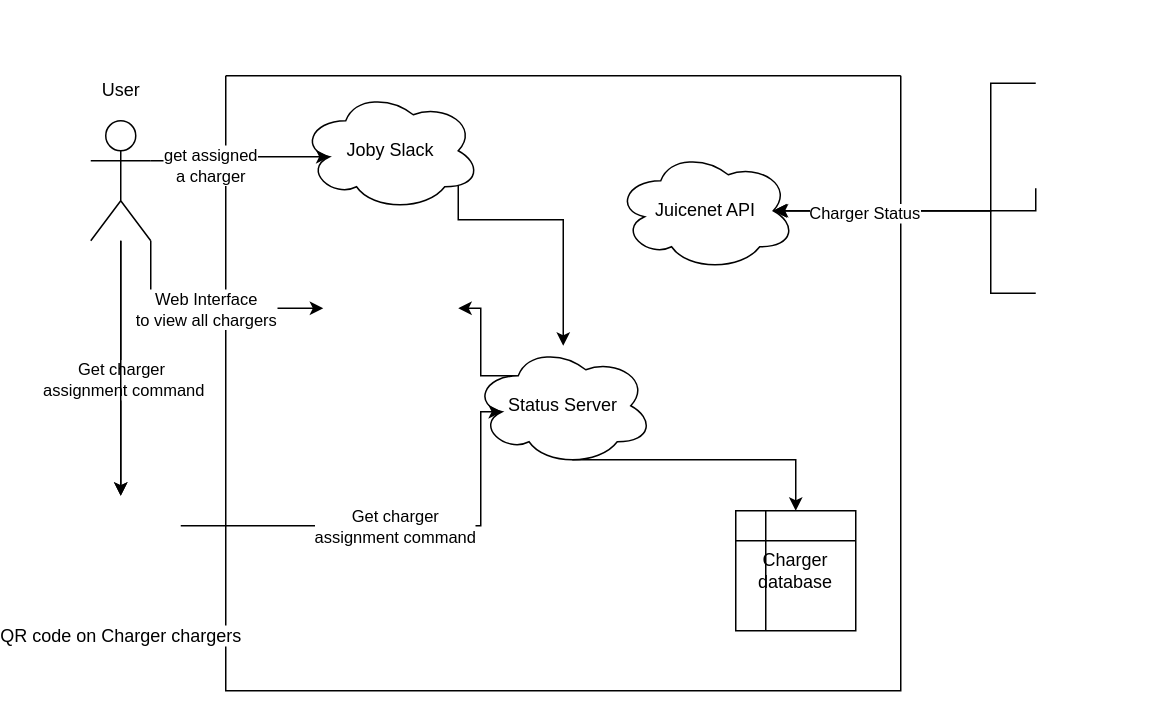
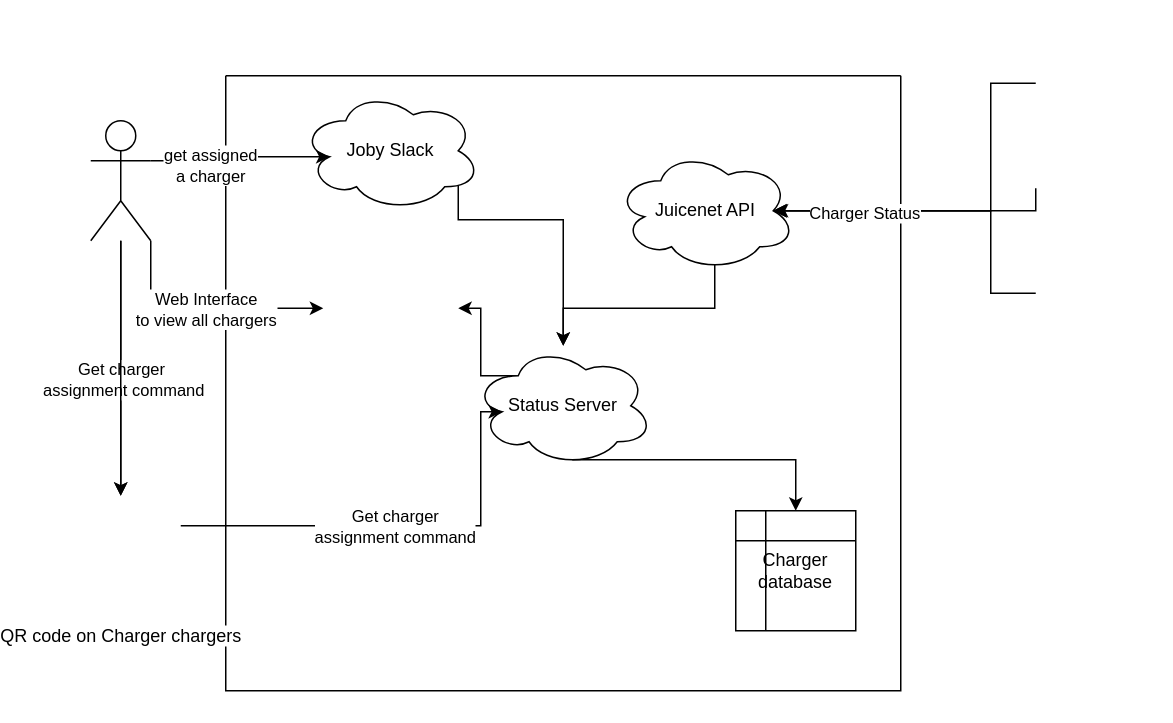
node "User": removed
edge "Juicenet API" -> "Status Server": added
